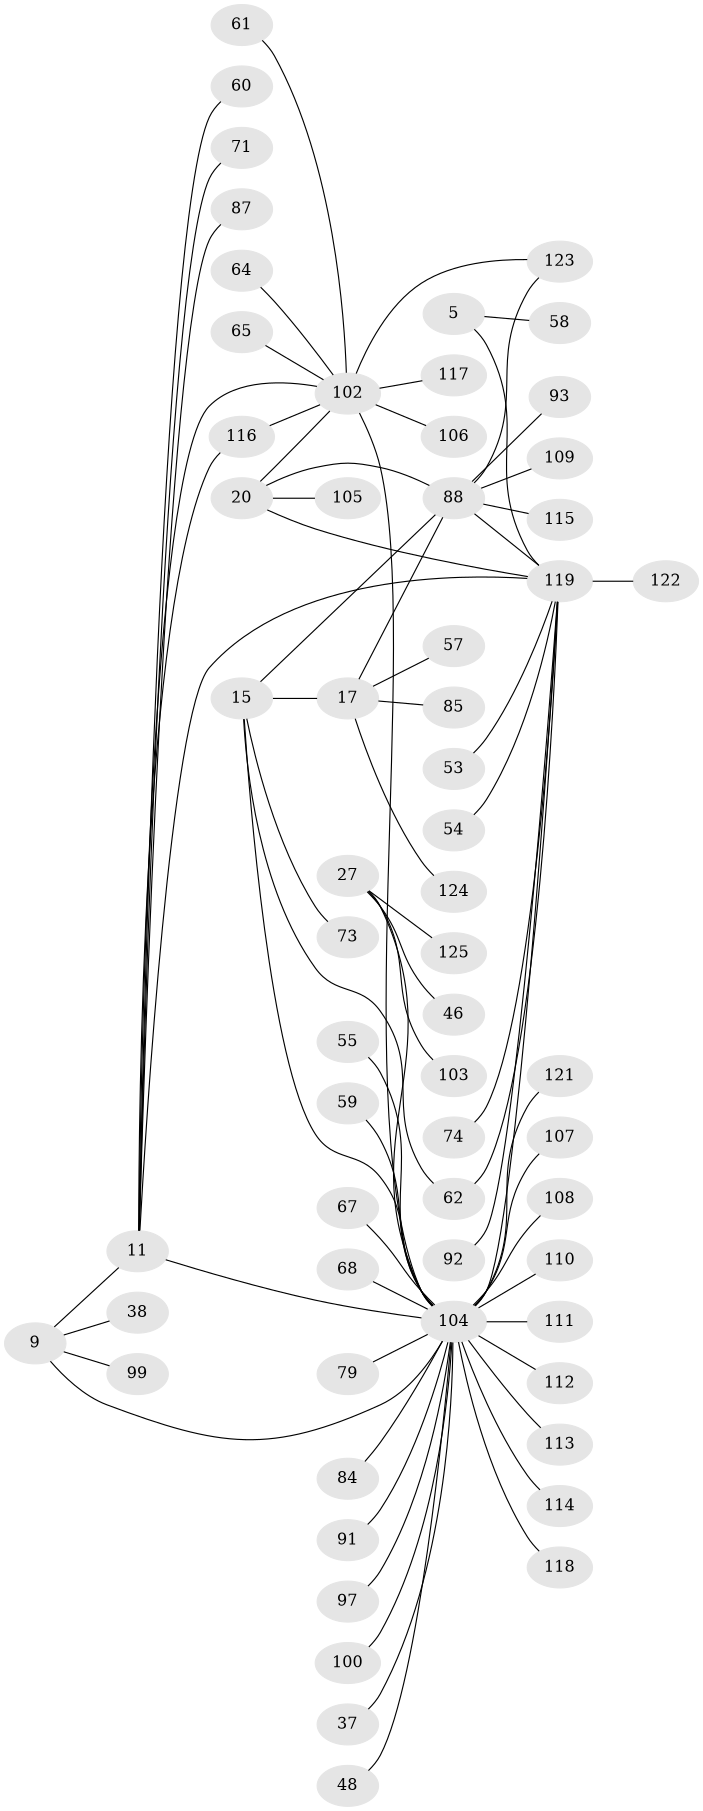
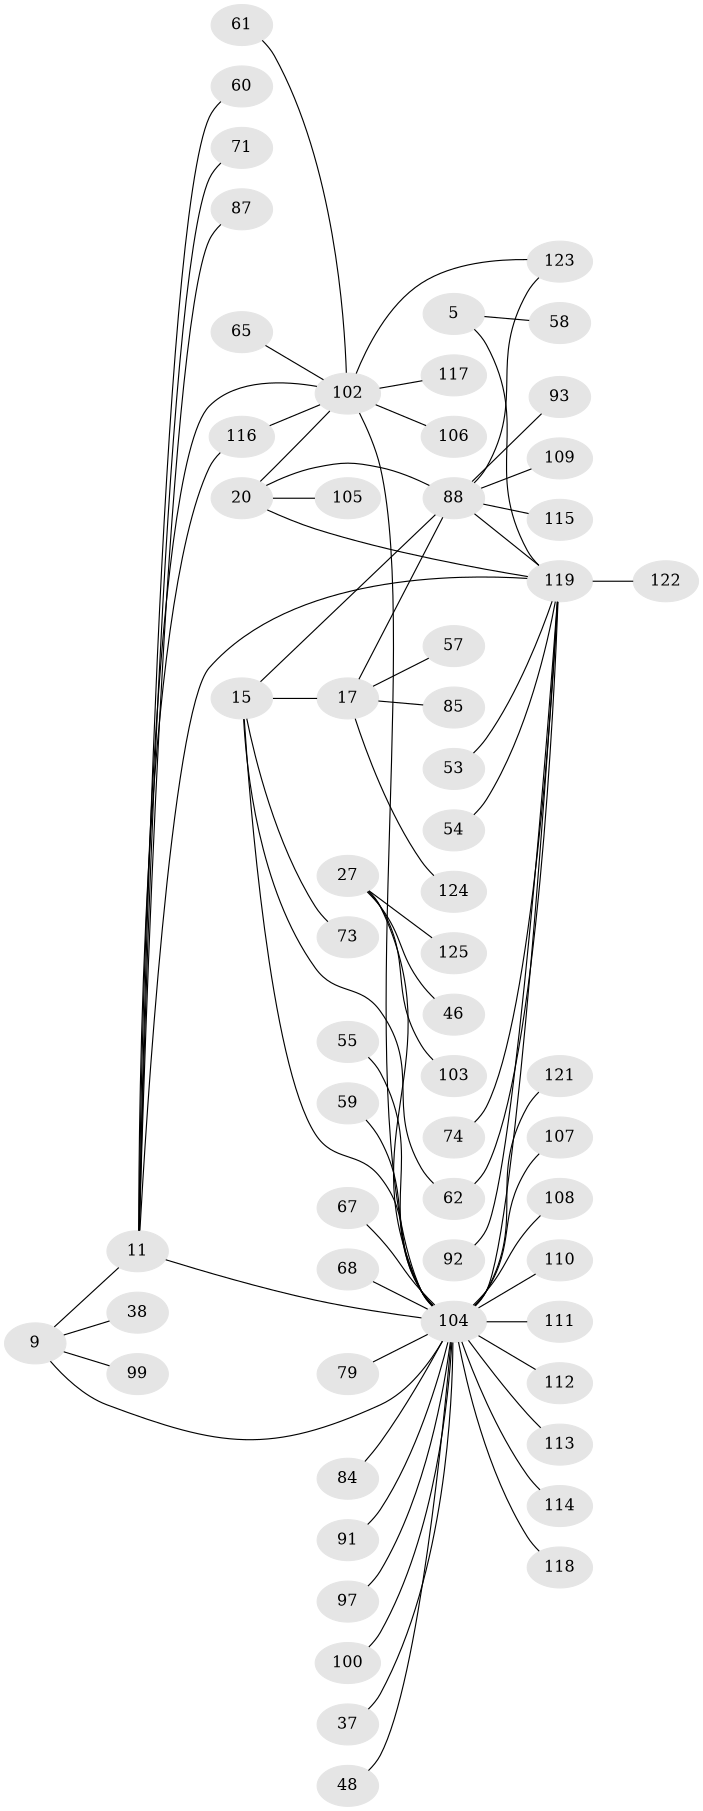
node "64": removed
